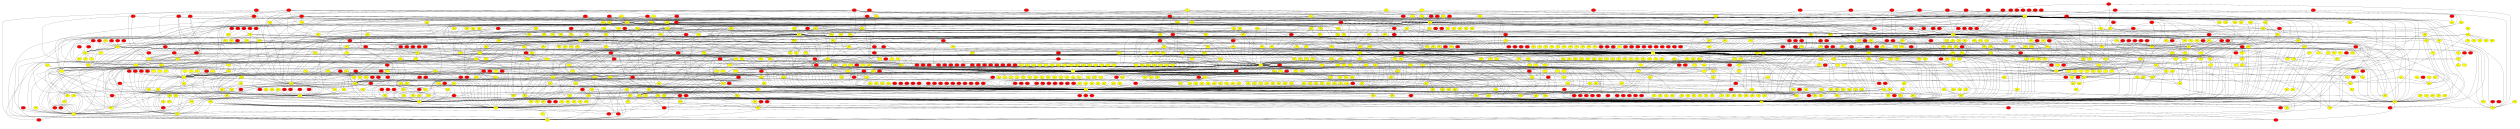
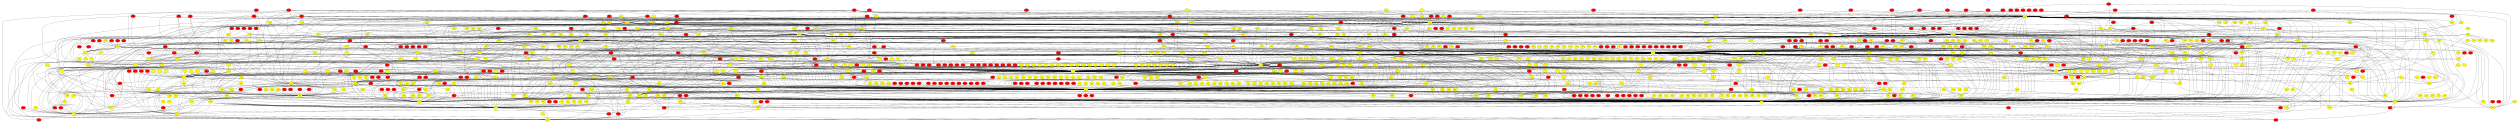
node "673": added
